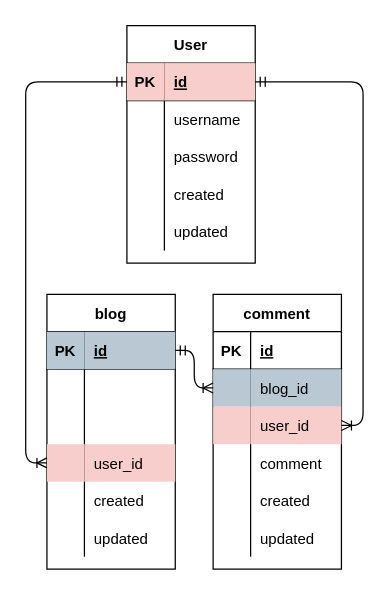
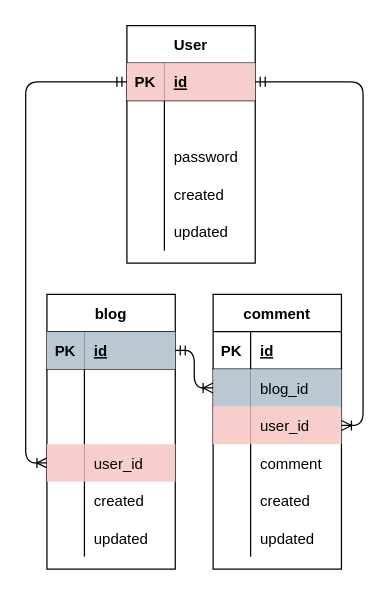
node "username": removed
